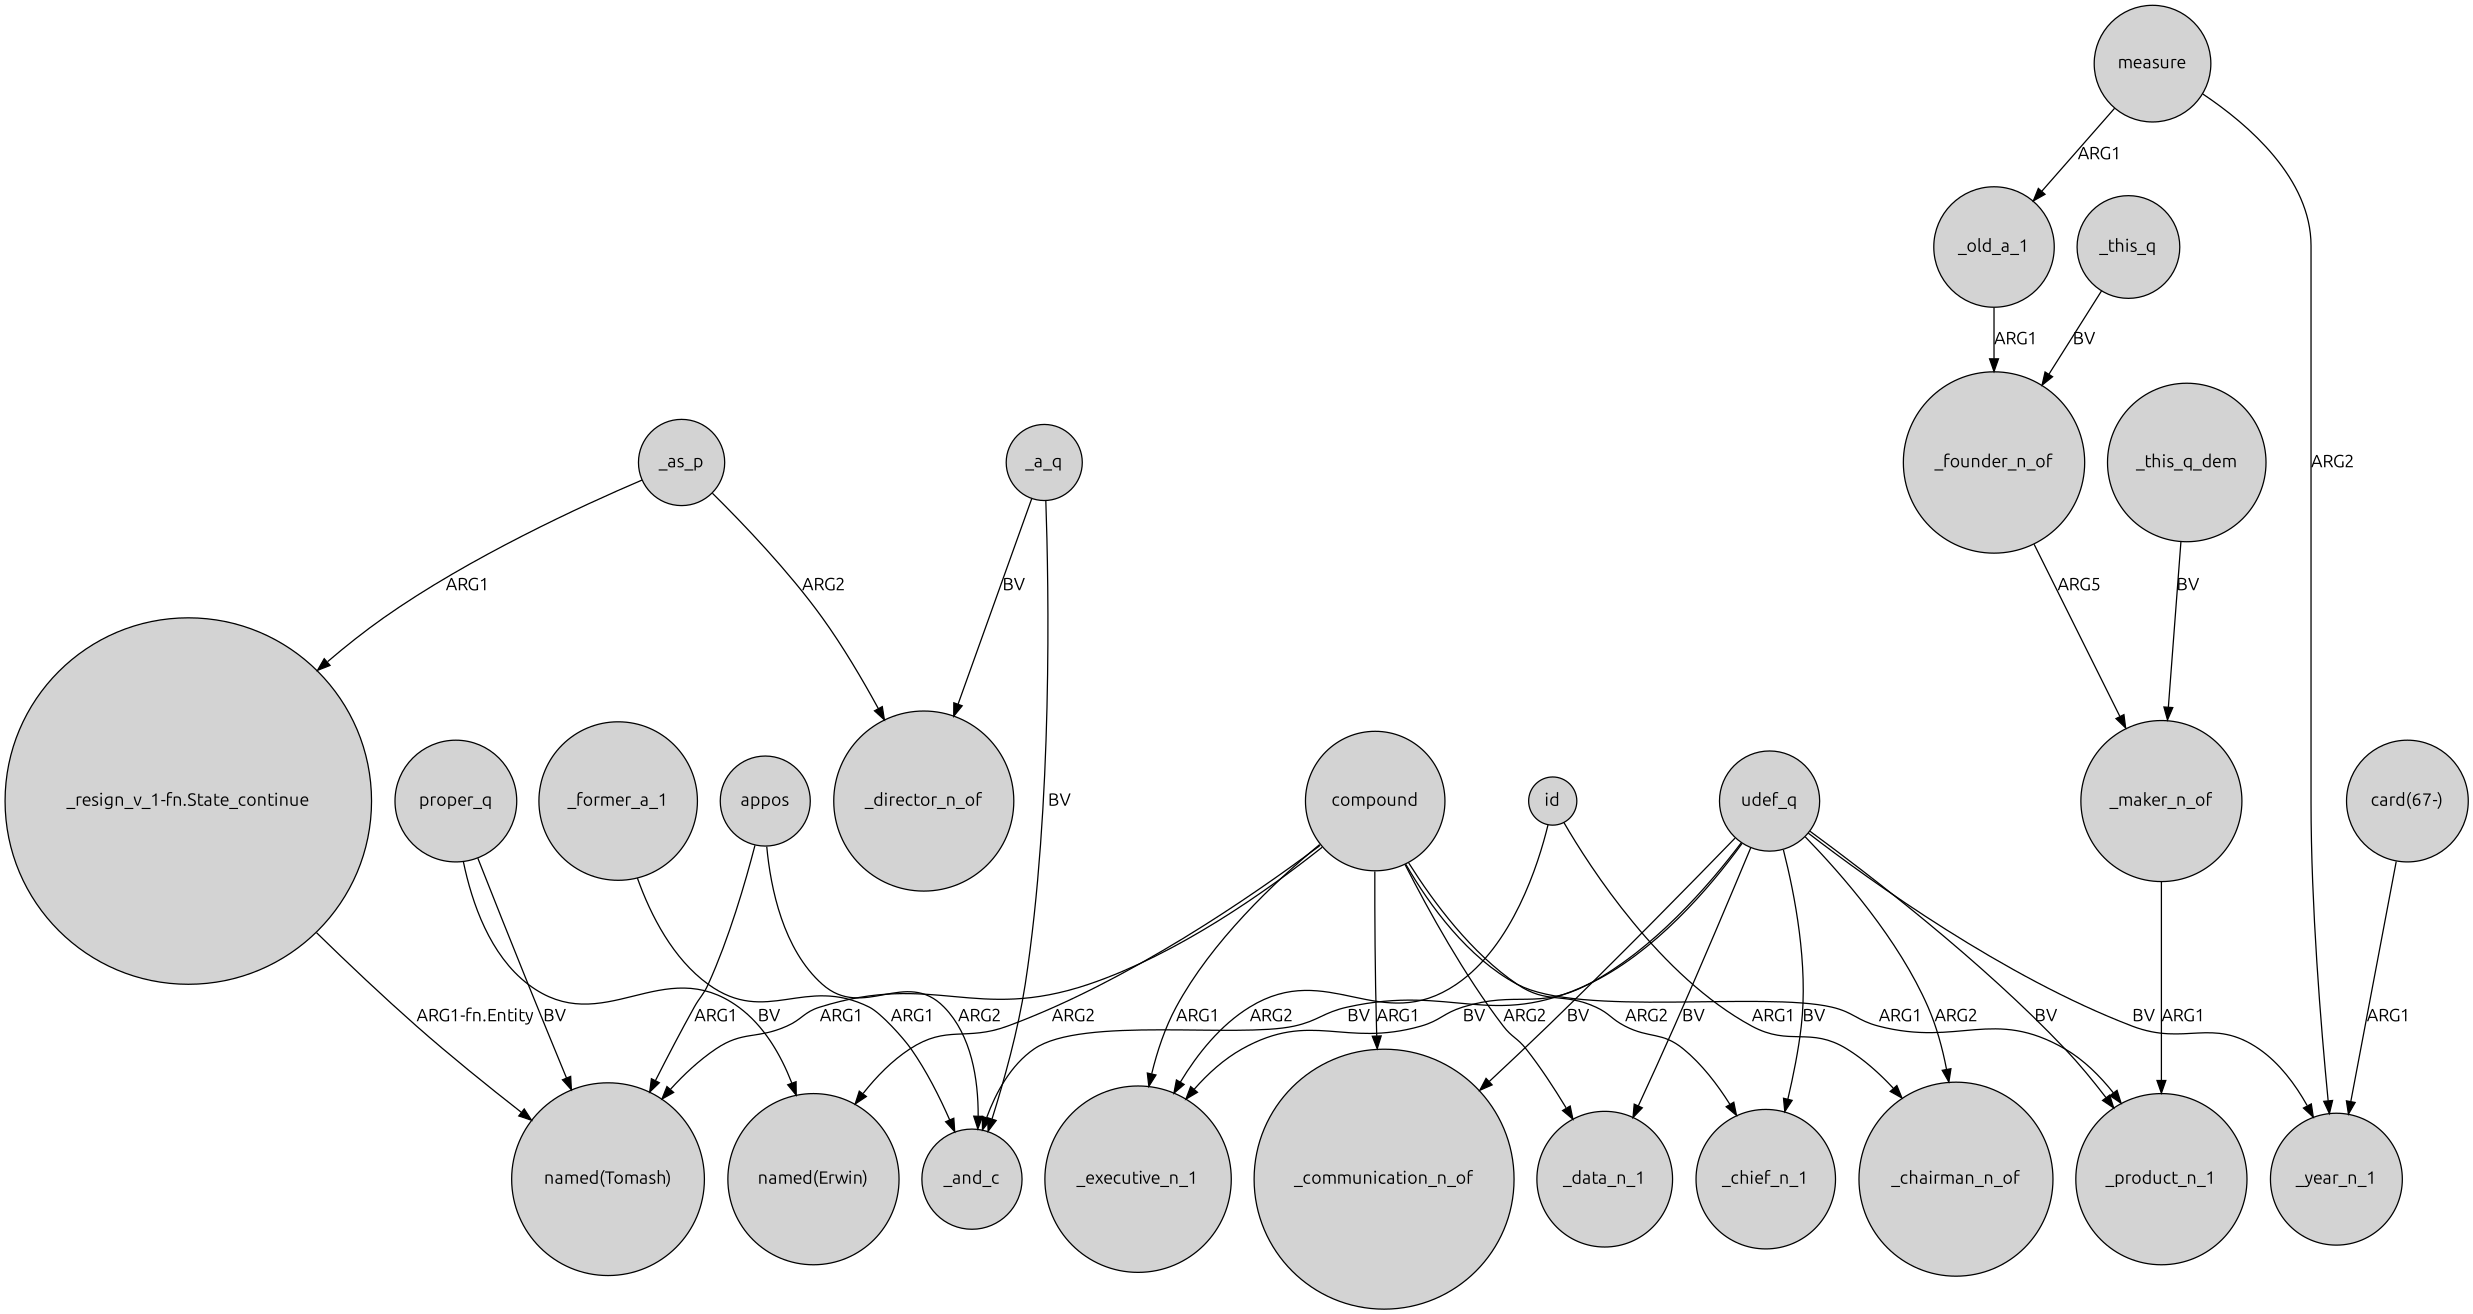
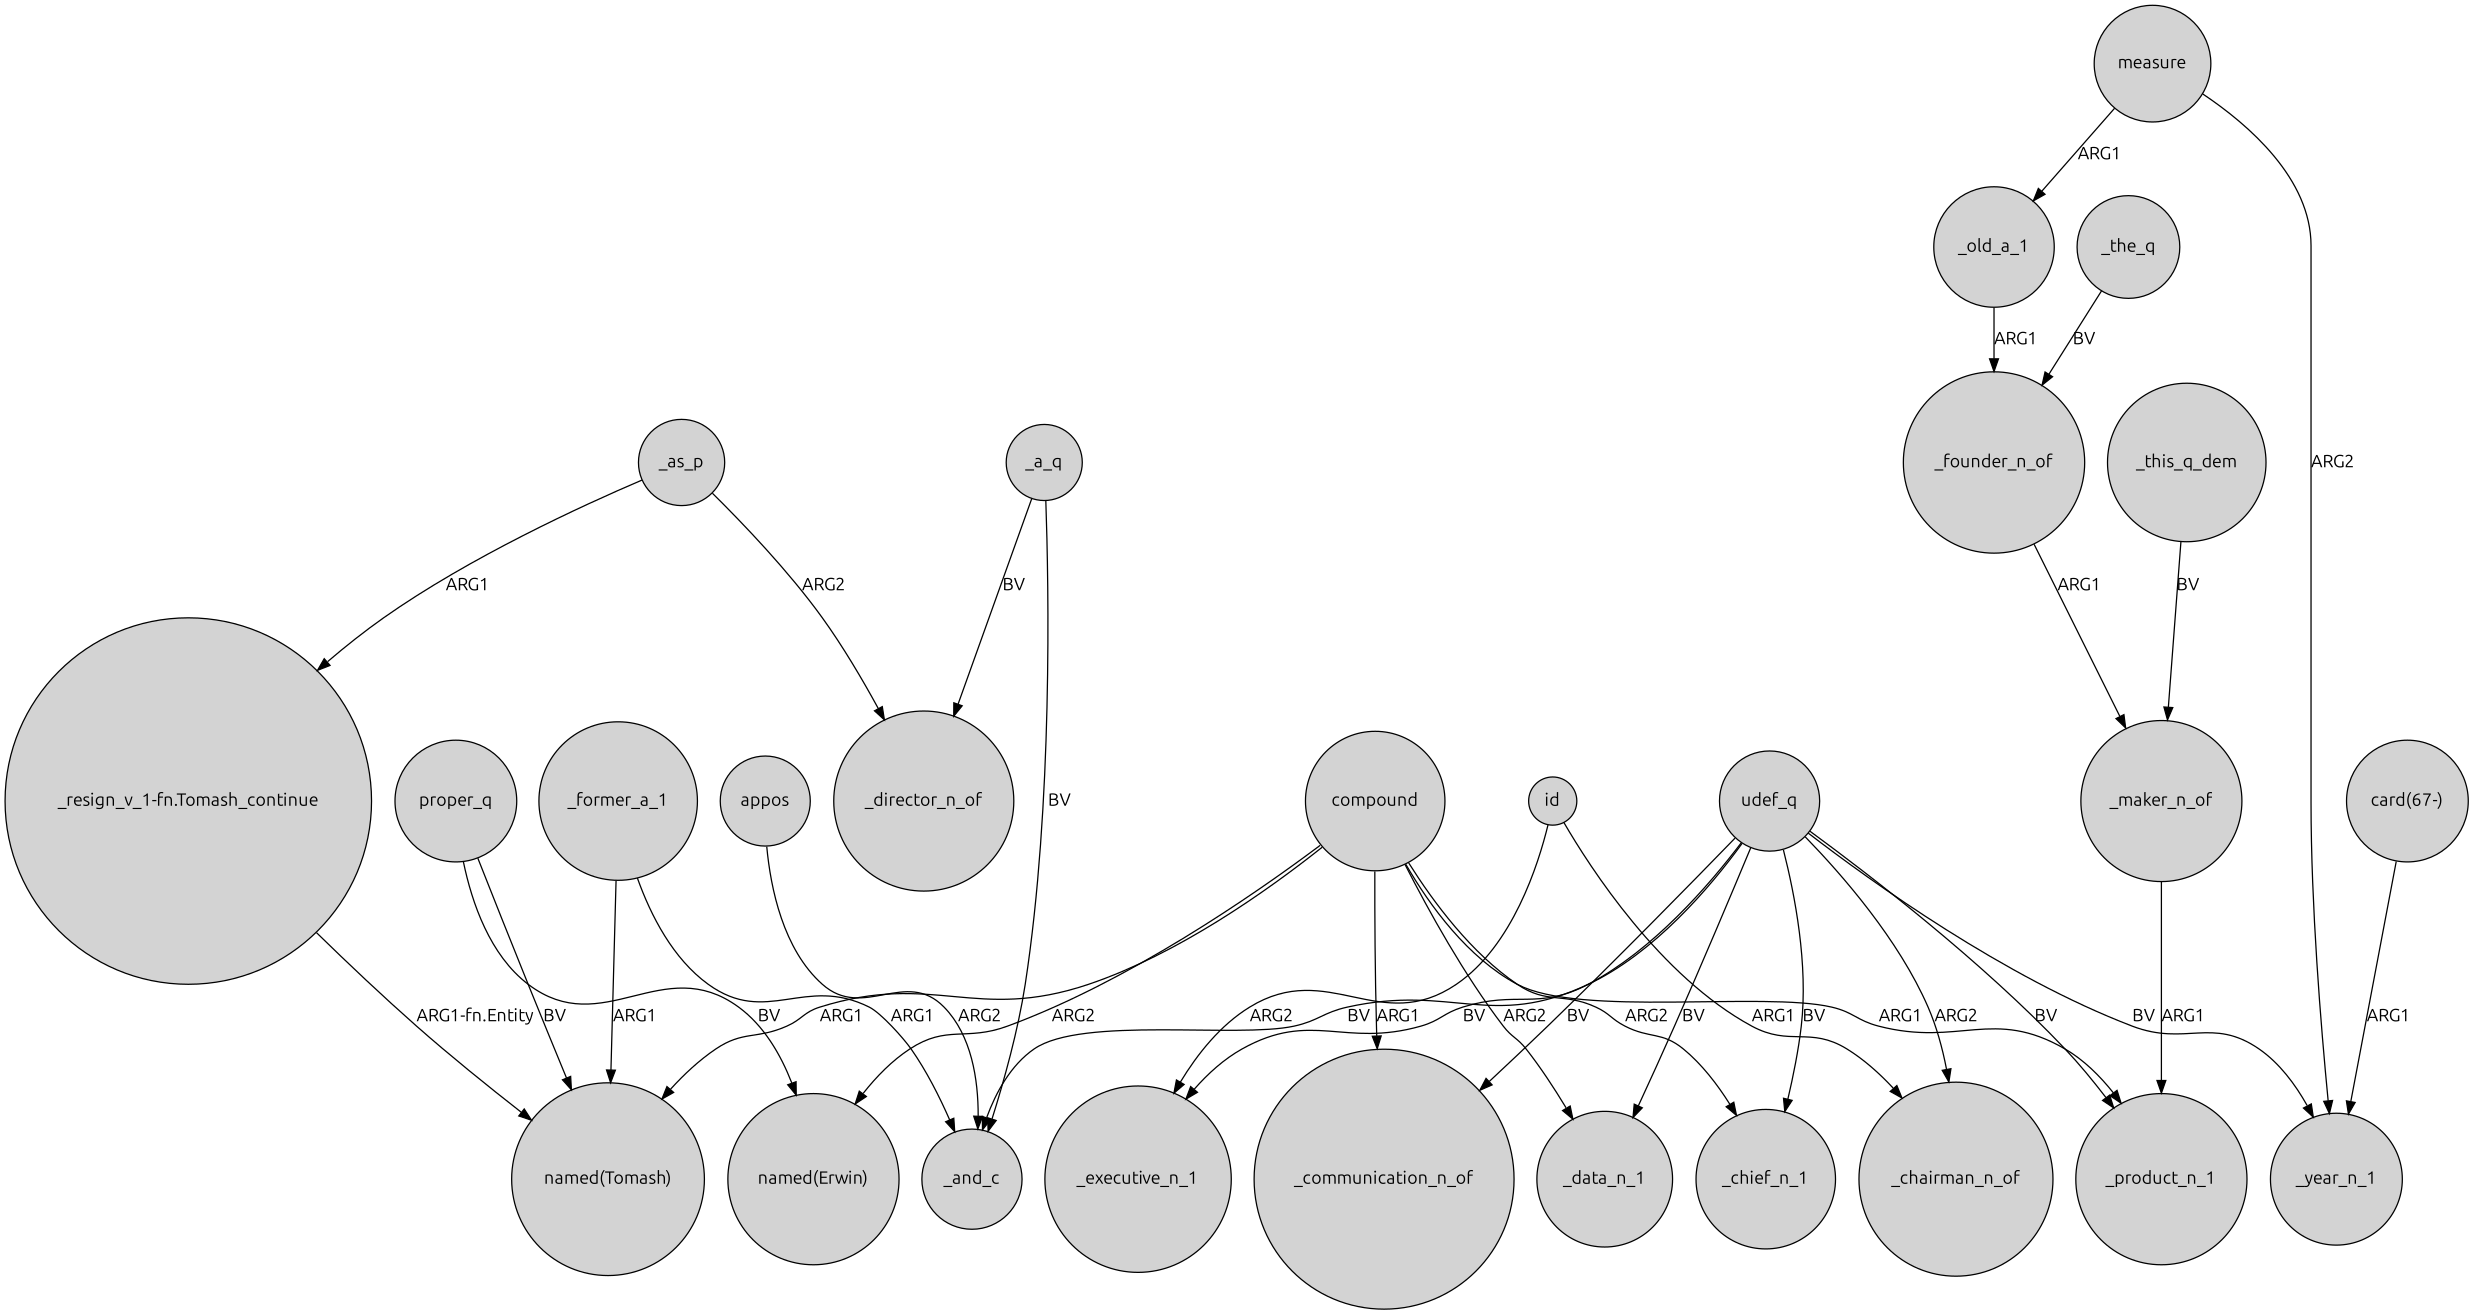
node "_this_q": label "_this_q" -> "_the_q"
edge "_founder_n_of" -> "_maker_n_of": label "ARG5" -> "ARG1"
node "_resign_v_1-fn.State_continue": label "_resign_v_1-fn.State_continue" -> "_resign_v_1-fn.Tomash_continue"
edge "compound" -> "_executive_n_1": removed, label "ARG1"
edge "appos" -> "named(Tomash)": now "_former_a_1" -> "named(Tomash)"
